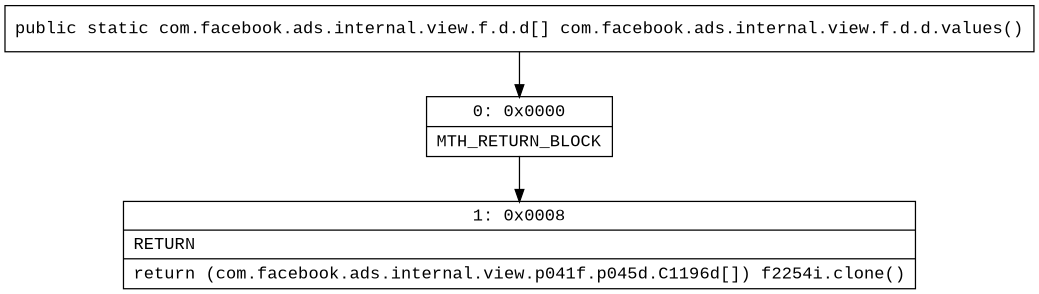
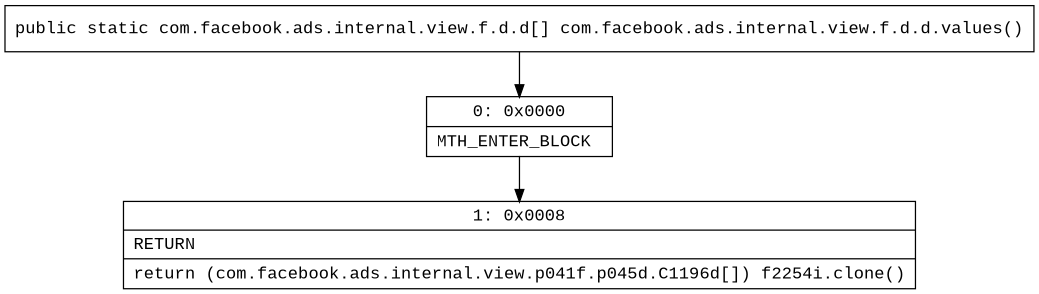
node "0: 0x0000": text "MTH_RETURN_BLOCK" -> "MTH_ENTER_BLOCK"
